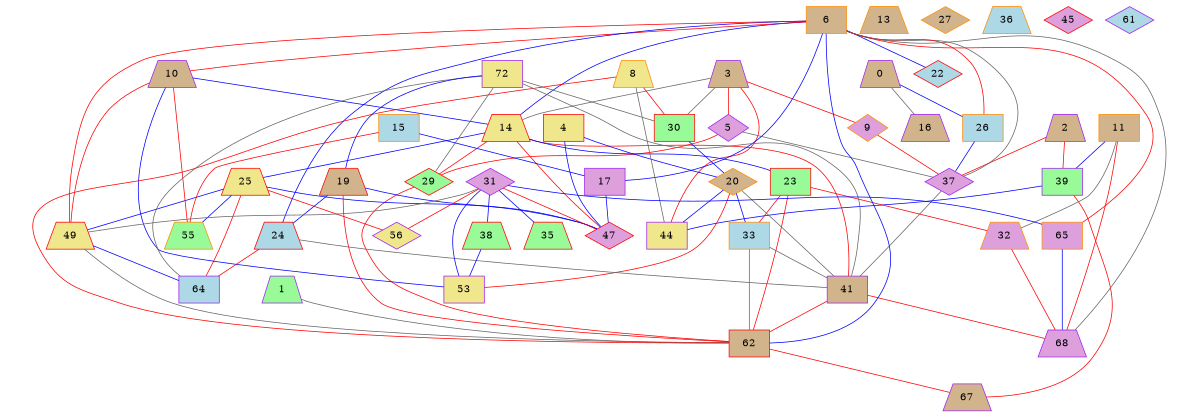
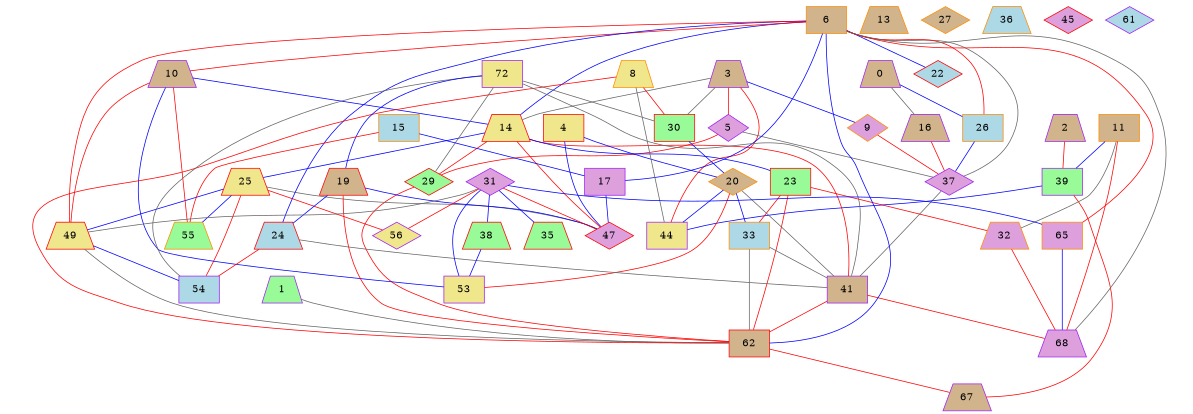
edge "3" -- "9": color red -> blue
edge "2" -- "37": now "16" -- "37"
edge "25" -- "47": color blue -> gray40
node "64": label "64" -> "54"
